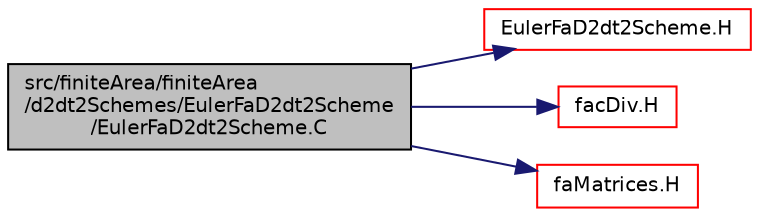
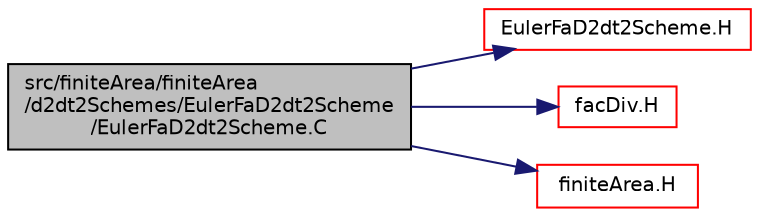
node "faMatrices.H": label "faMatrices.H" -> "finiteArea.H"
